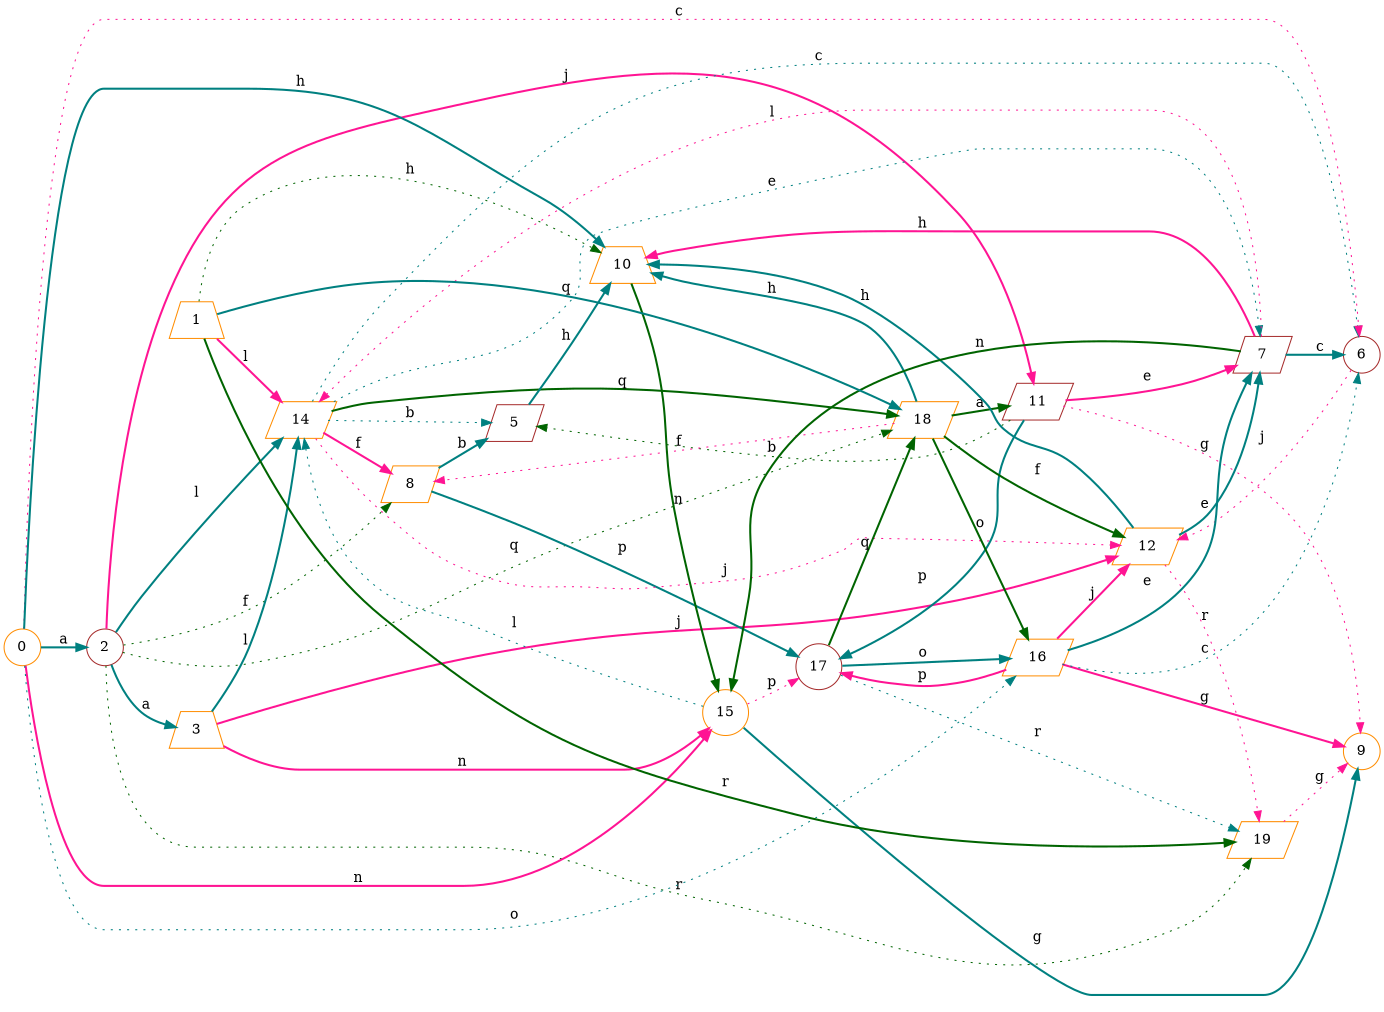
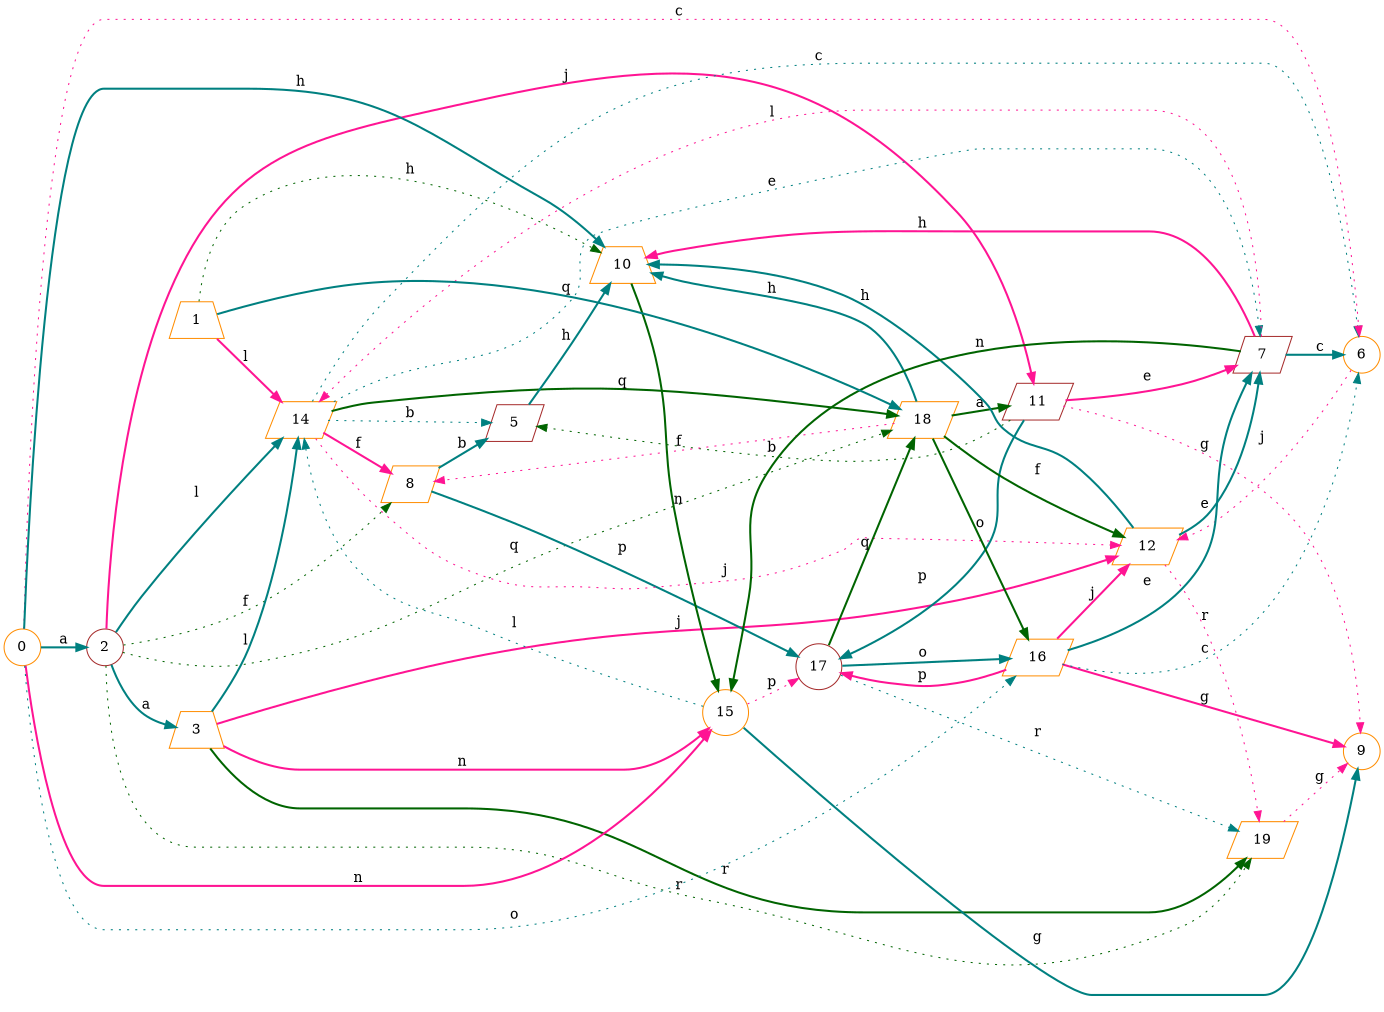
node "6": color brown -> darkorange
edge "1" -> "19": now "3" -> "19"
